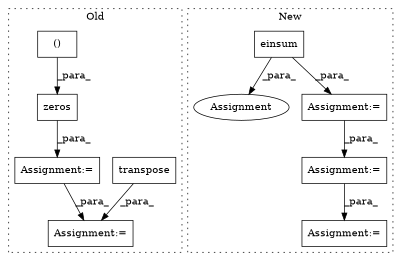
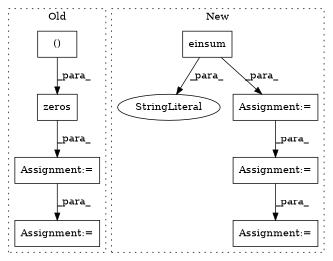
node "Assignment": label "Assignment" -> "StringLiteral"
node "transpose": removed
